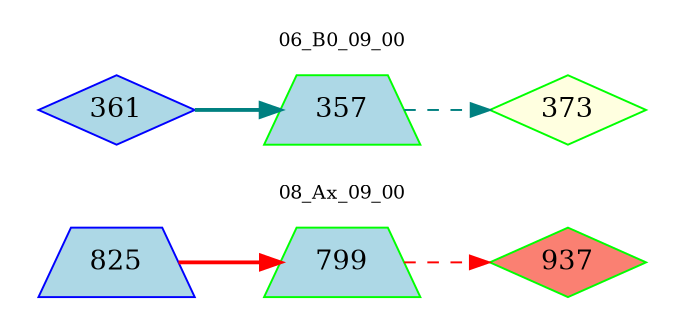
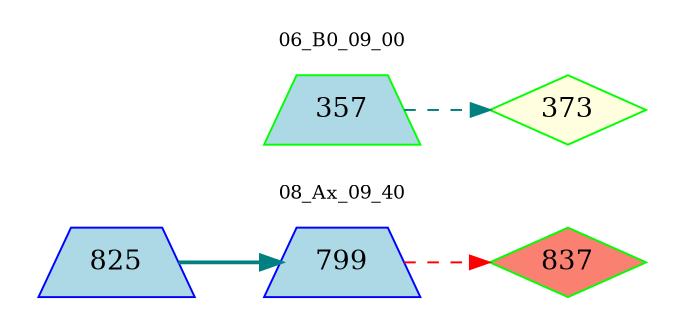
node "361": removed
cluster "08_Ax_09_00": label "08_Ax_09_00" -> "08_Ax_09_40"
edge "825" -> "799": color red -> teal
node "799": color green -> blue
node "937": label "937" -> "837"
